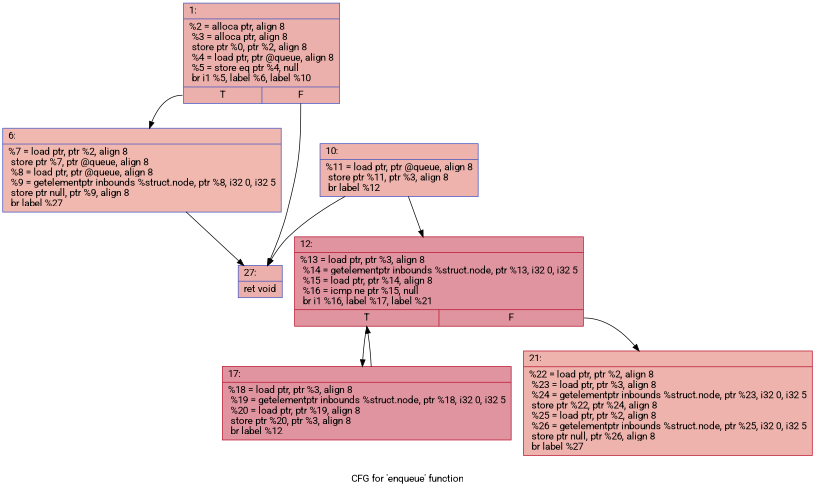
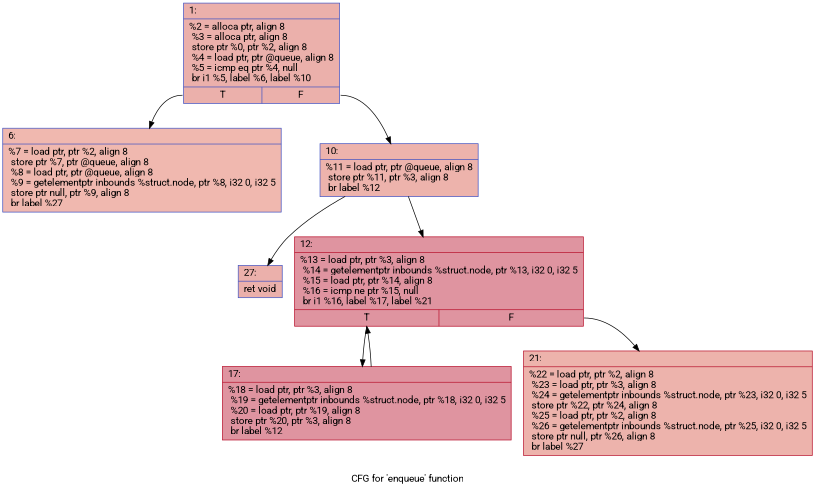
node "1:": text "%5 = store eq ptr %4, null" -> "%5 = icmp eq ptr %4, null"
edge "1:" -> "27:": now "1:" -> "10:"
edge "6:" -> "27:": removed
